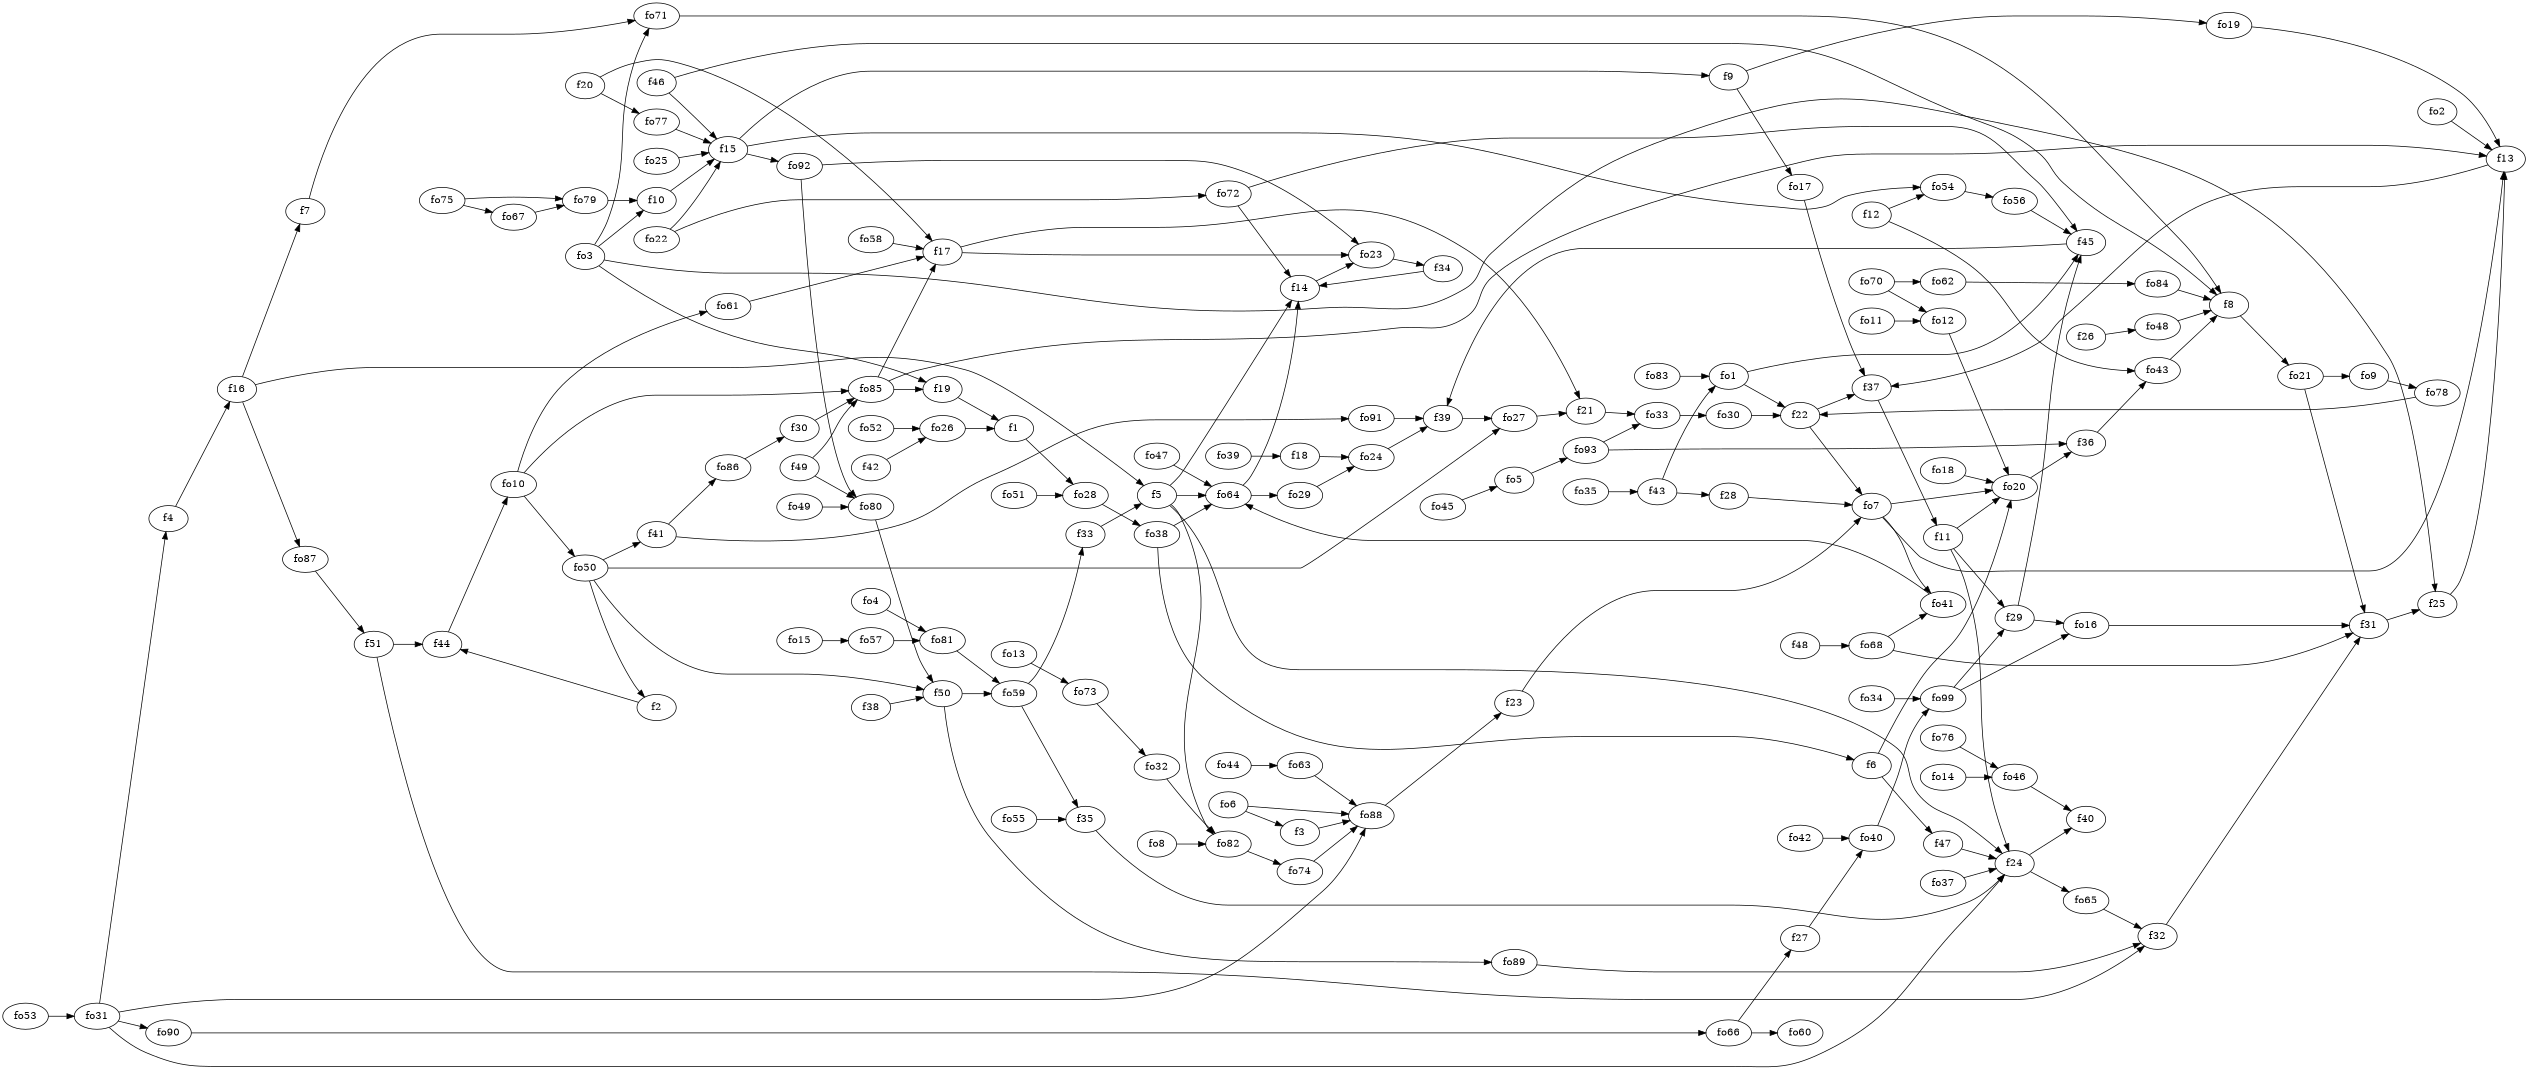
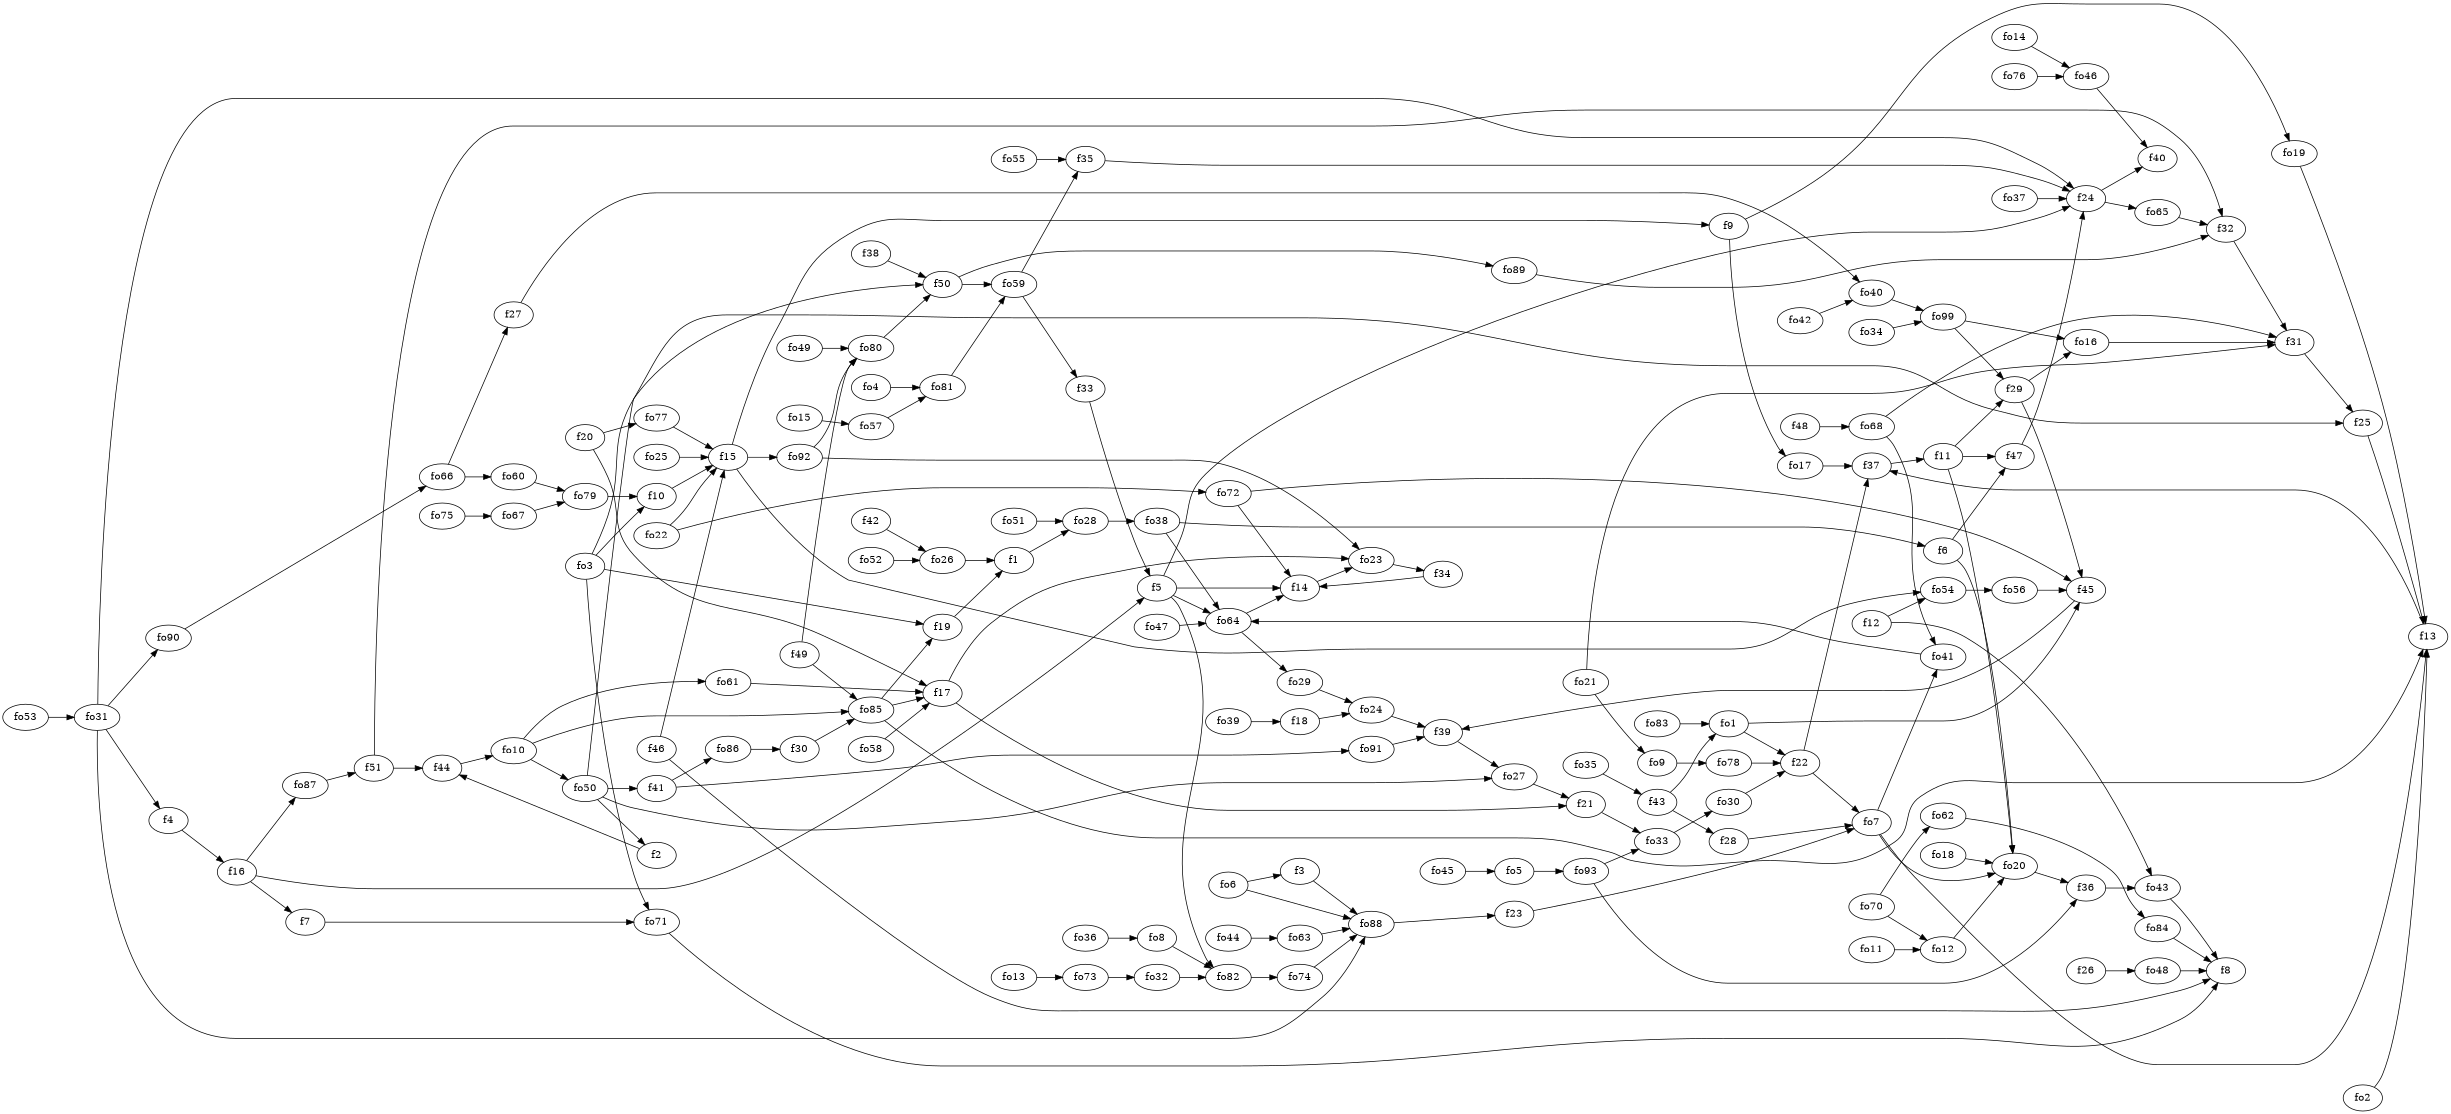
edge "fo75" -> "fo79": now "fo60" -> "fo79"
edge "f8" -> "fo21": removed
edge "f11" -> "f24": now "f11" -> "f47"
node "fo36": added
